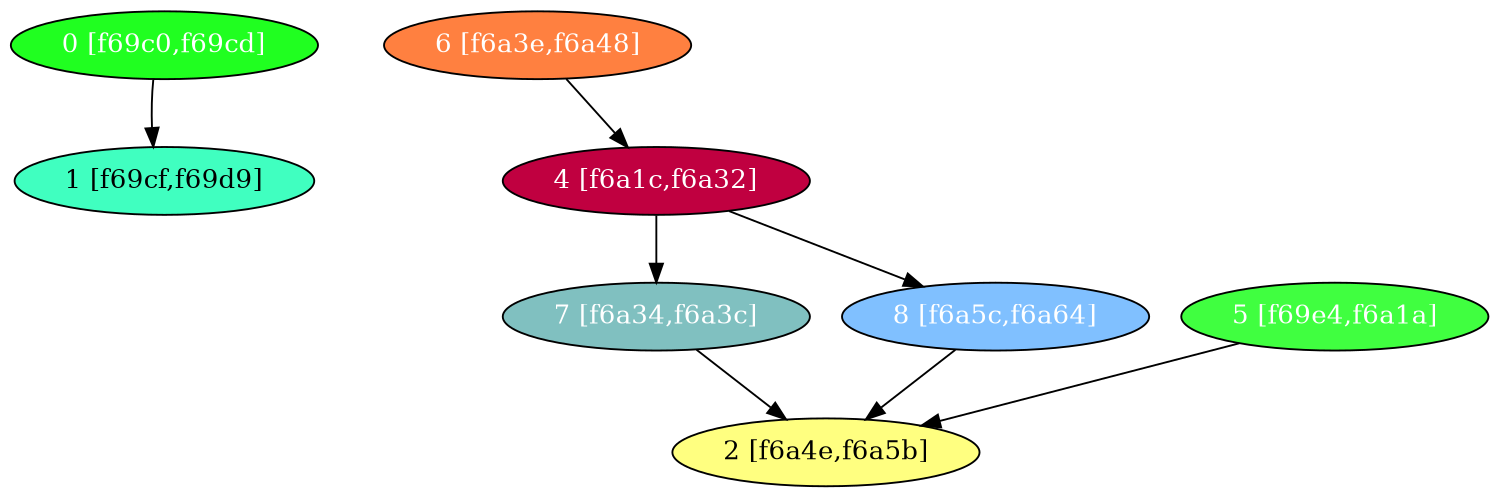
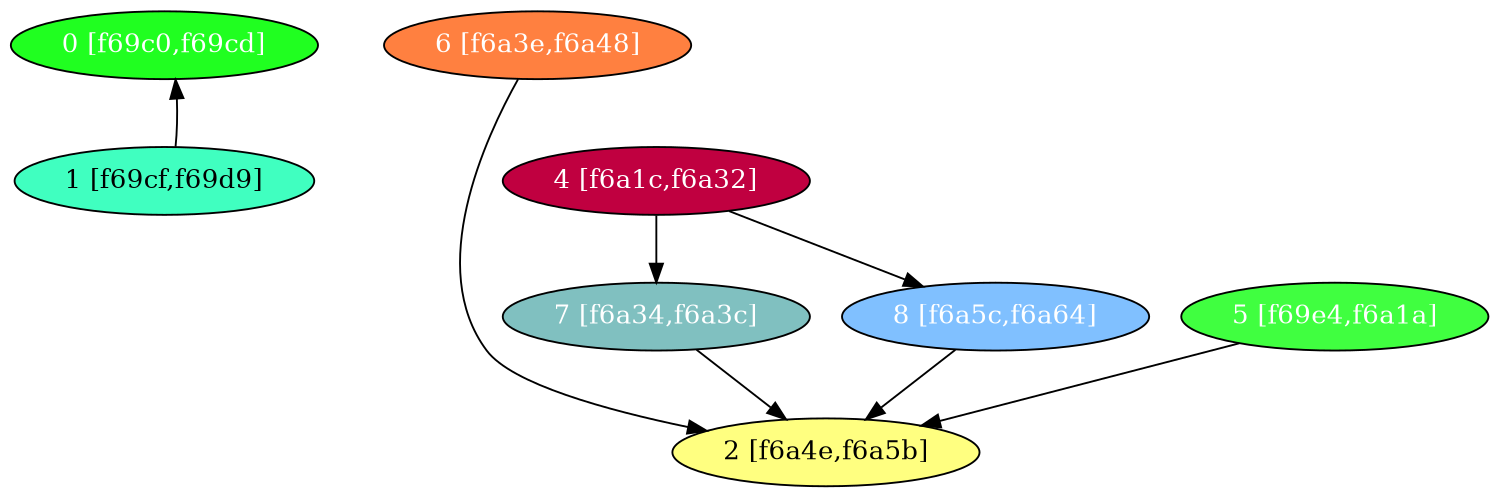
edge "0 [f69c0,f69cd]" -> "1 [f69cf,f69d9]": reversed
edge "6 [f6a3e,f6a48]" -> "4 [f6a1c,f6a32]": now "6 [f6a3e,f6a48]" -> "2 [f6a4e,f6a5b]"
